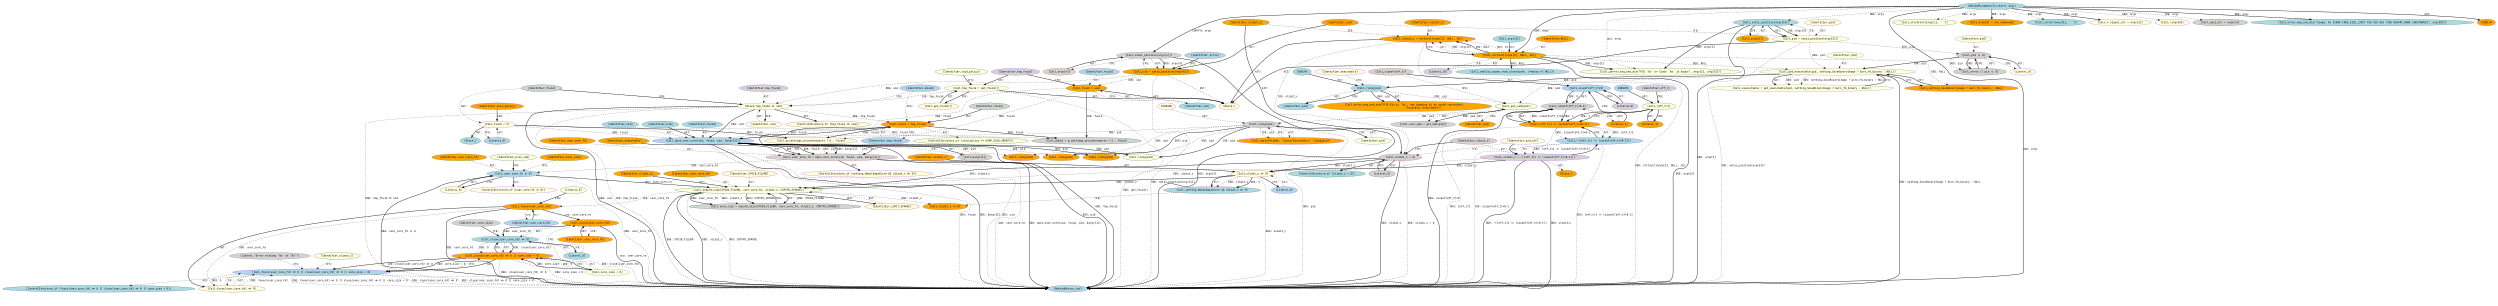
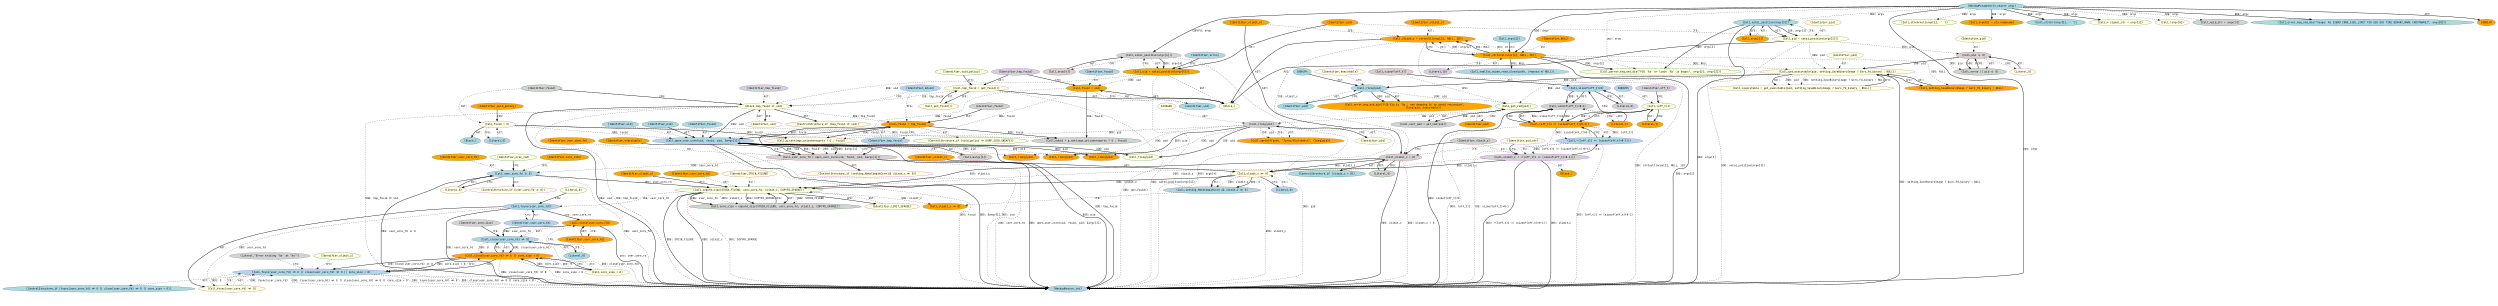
edge "(MethodParameterIn,char** argv)" -> "(Call,strchr(argv[1], ' '))": style dashed -> bold
edge "1000293" -> "(Call,(off_t)1)": style bold -> dashed
edge "(Call,xatoi_positive(argv[4]))" -> "(MethodReturn,int)": style bold -> dashed
node "(Call,fsync(user_core_fd))": fillcolor orange -> lightblue
